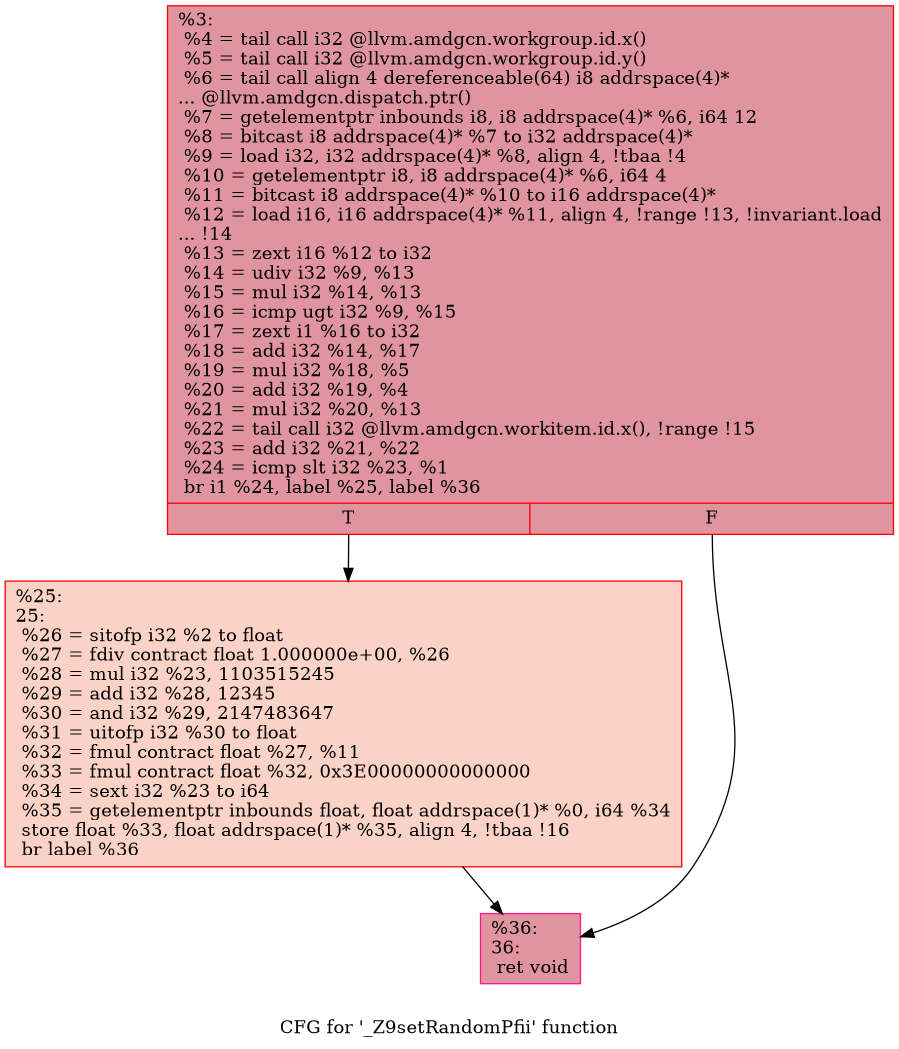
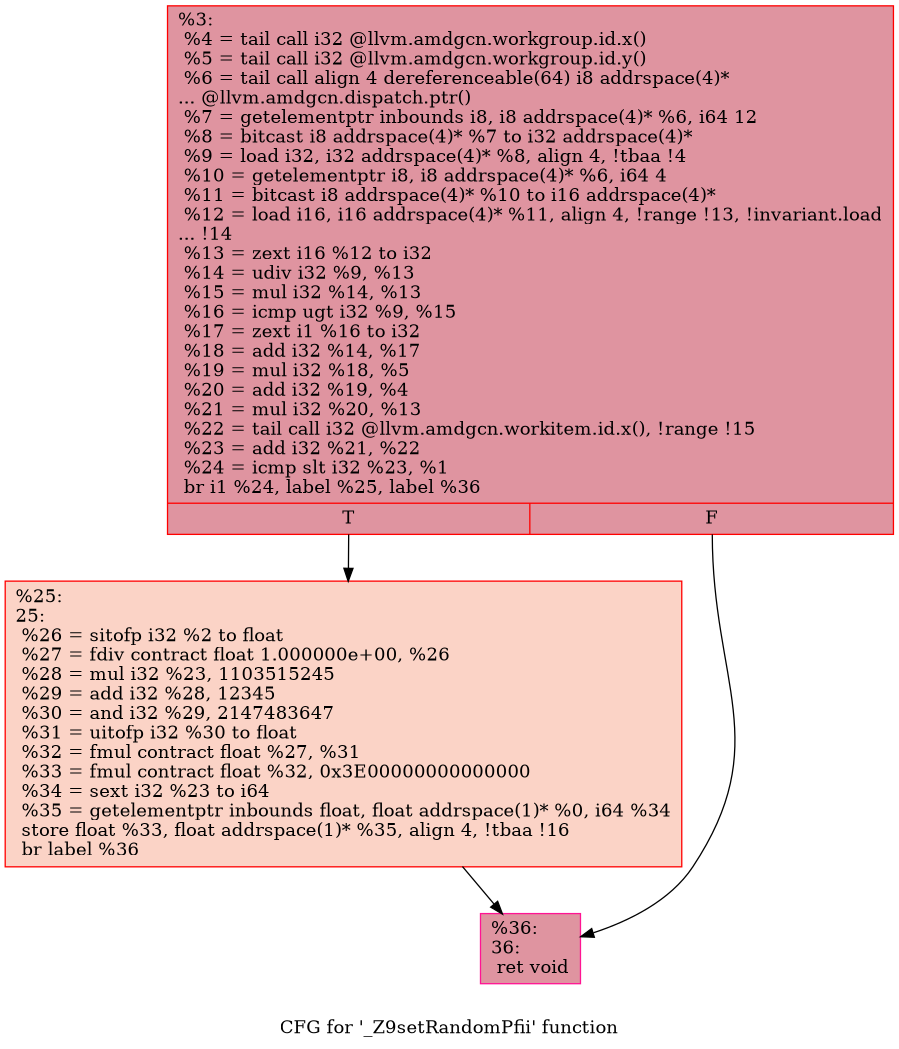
node "%25:": text "%32 = fmul contract float %27, %11" -> "%32 = fmul contract float %27, %31"
